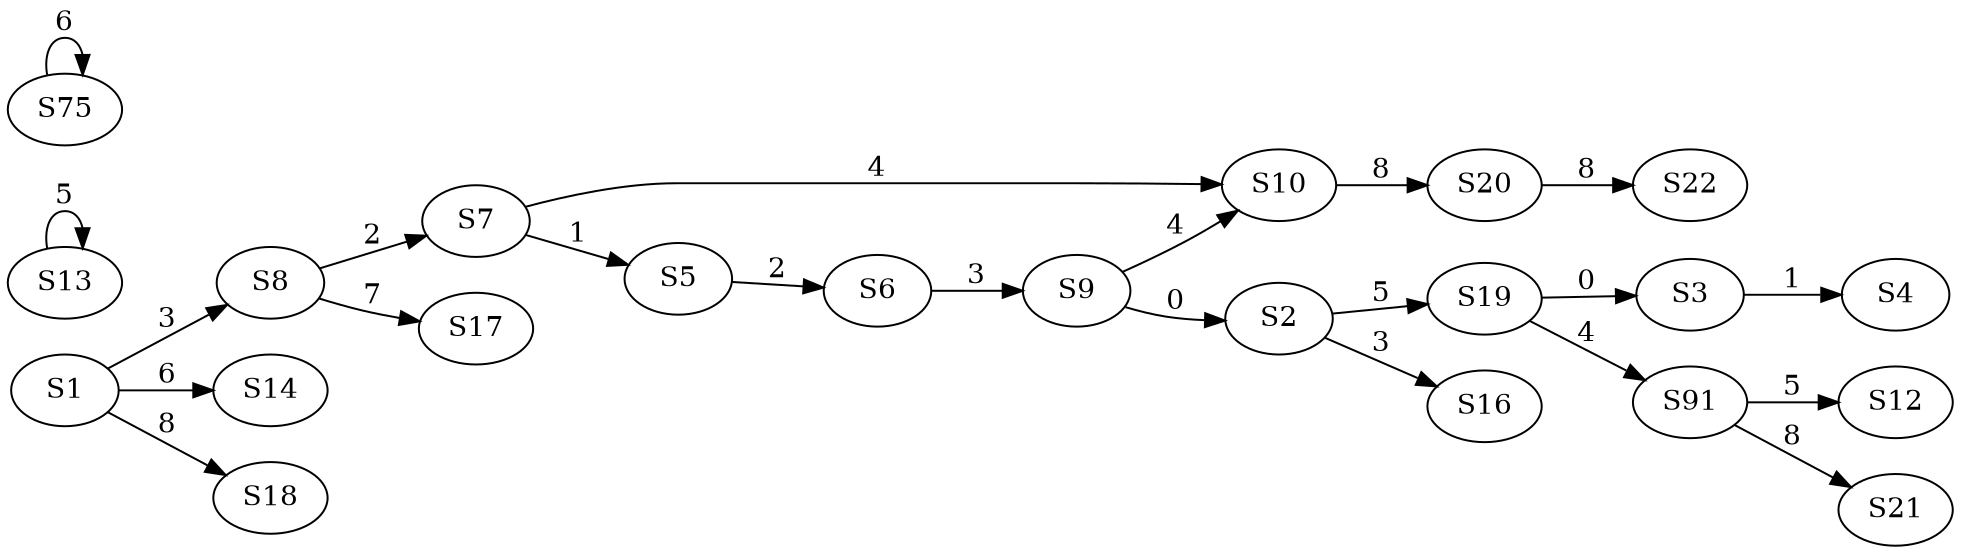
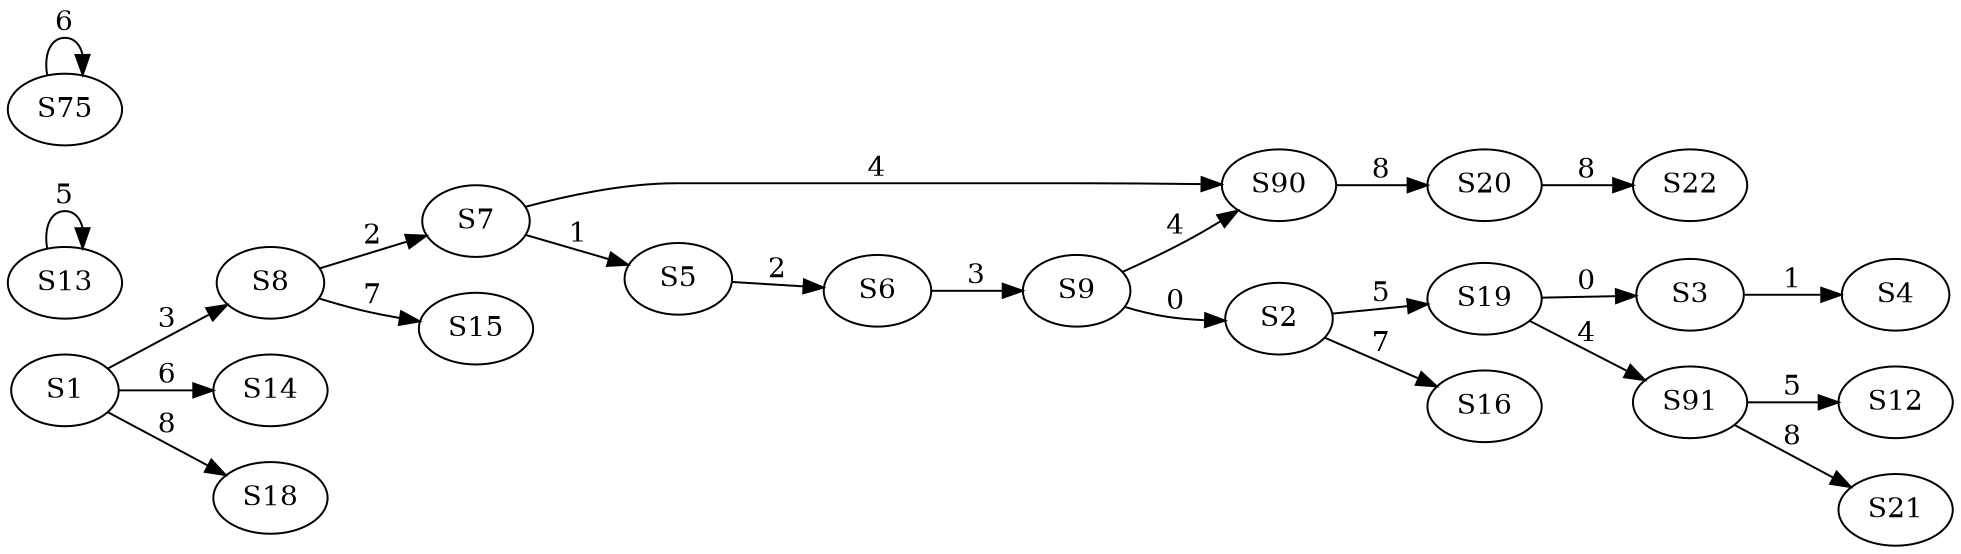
node "S10": label "S10" -> "S90"
node "S17": label "S17" -> "S15"
edge "S2" -> "S16": label "3" -> "7"
